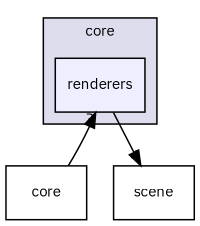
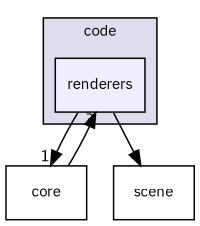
cluster "core": label "core" -> "code"
edge "renderers" -> "core": added
